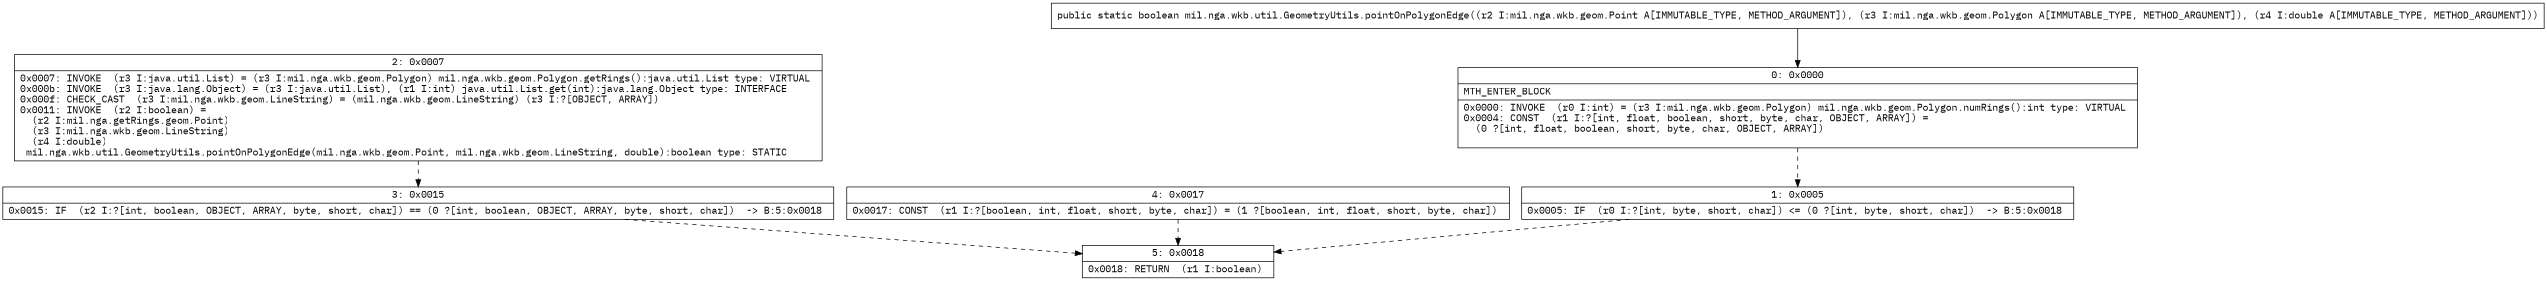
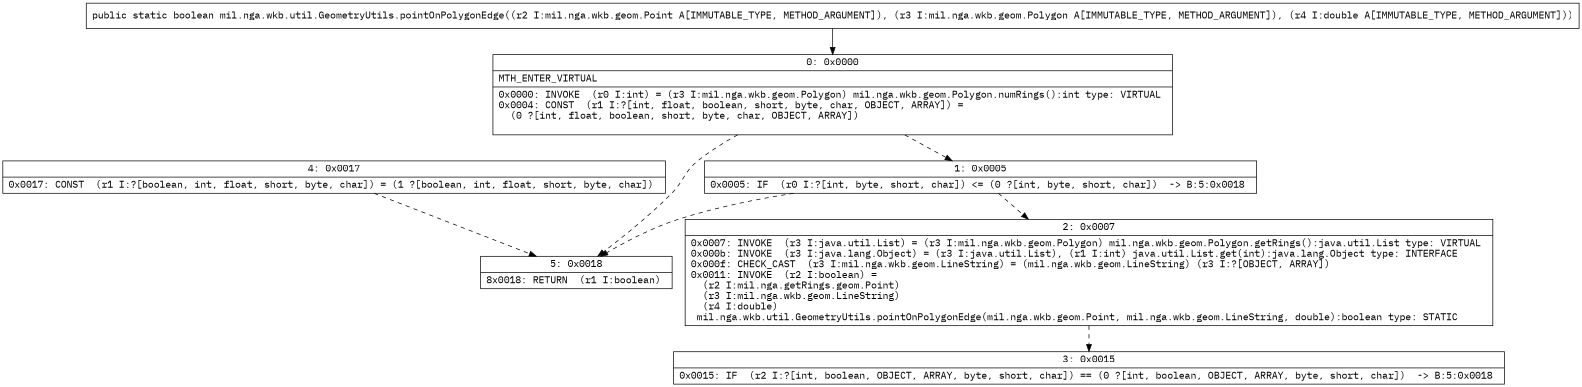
node "0: 0x0000": text "MTH_ENTER_BLOCK" -> "MTH_ENTER_VIRTUAL"
edge "1: 0x0005" -> "2: 0x0007": added
edge "3: 0x0015" -> "5: 0x0018": now "0: 0x0000" -> "5: 0x0018"
node "5: 0x0018": text "0x0018: RETURN  (r1 I:boolean)" -> "8x0018: RETURN  (r1 I:boolean)"
